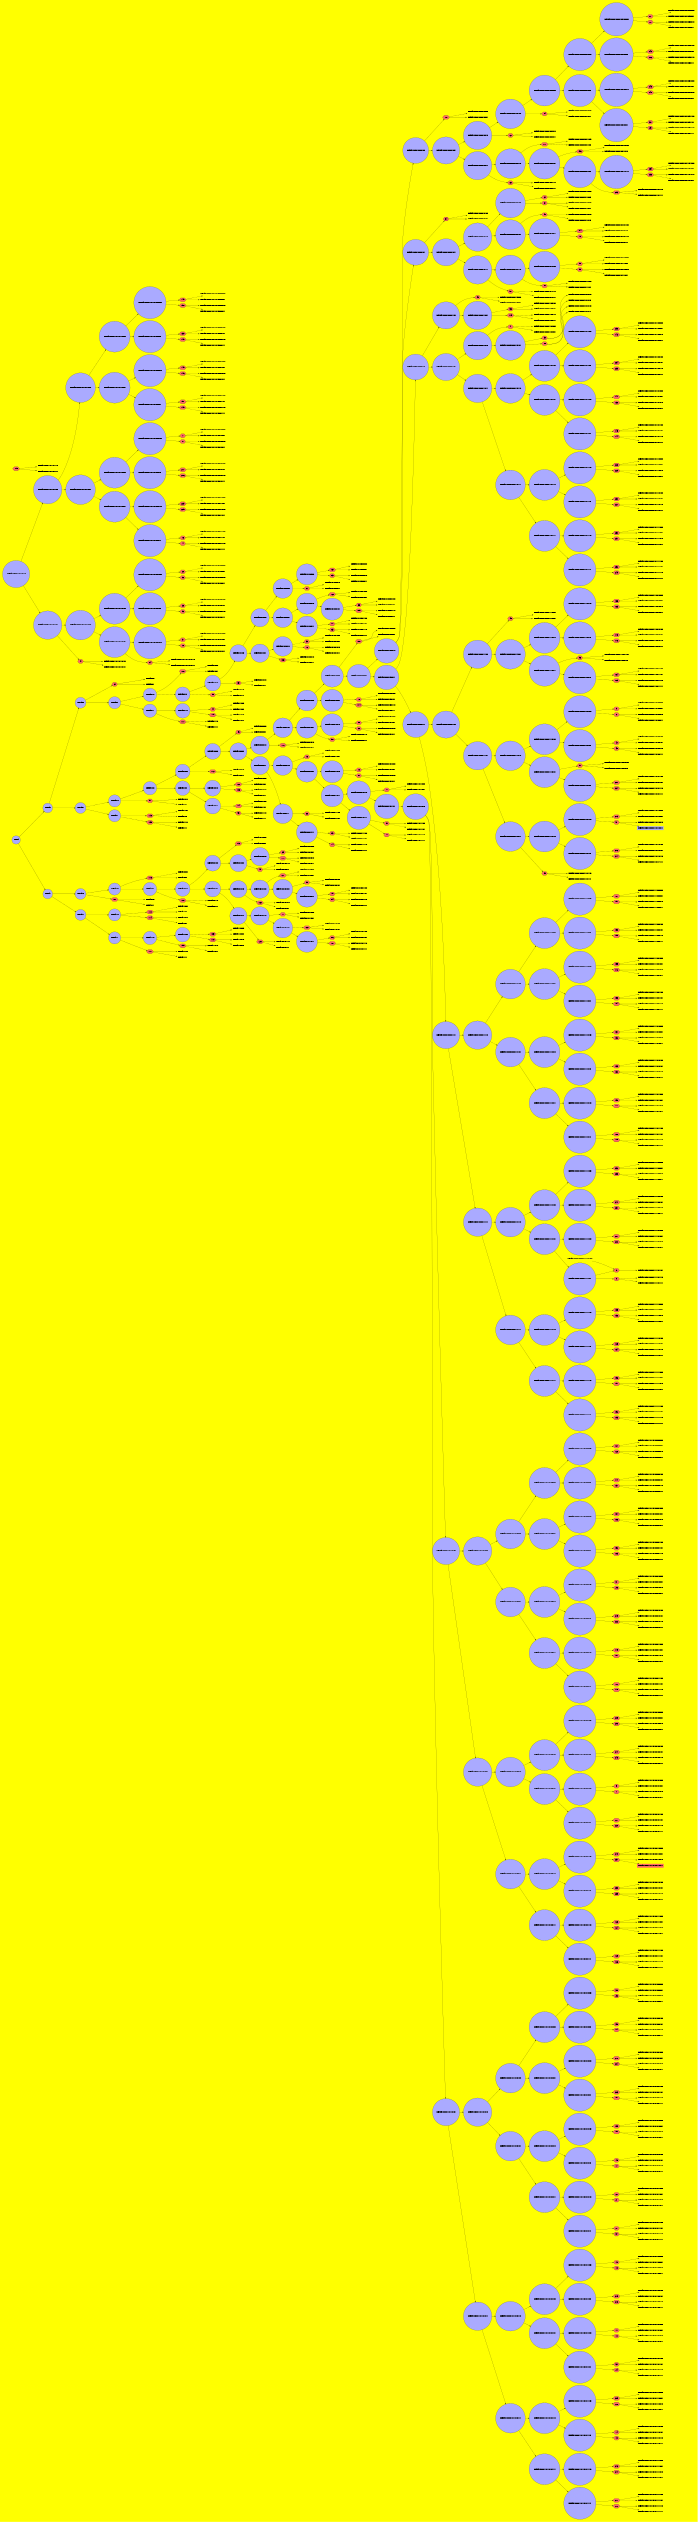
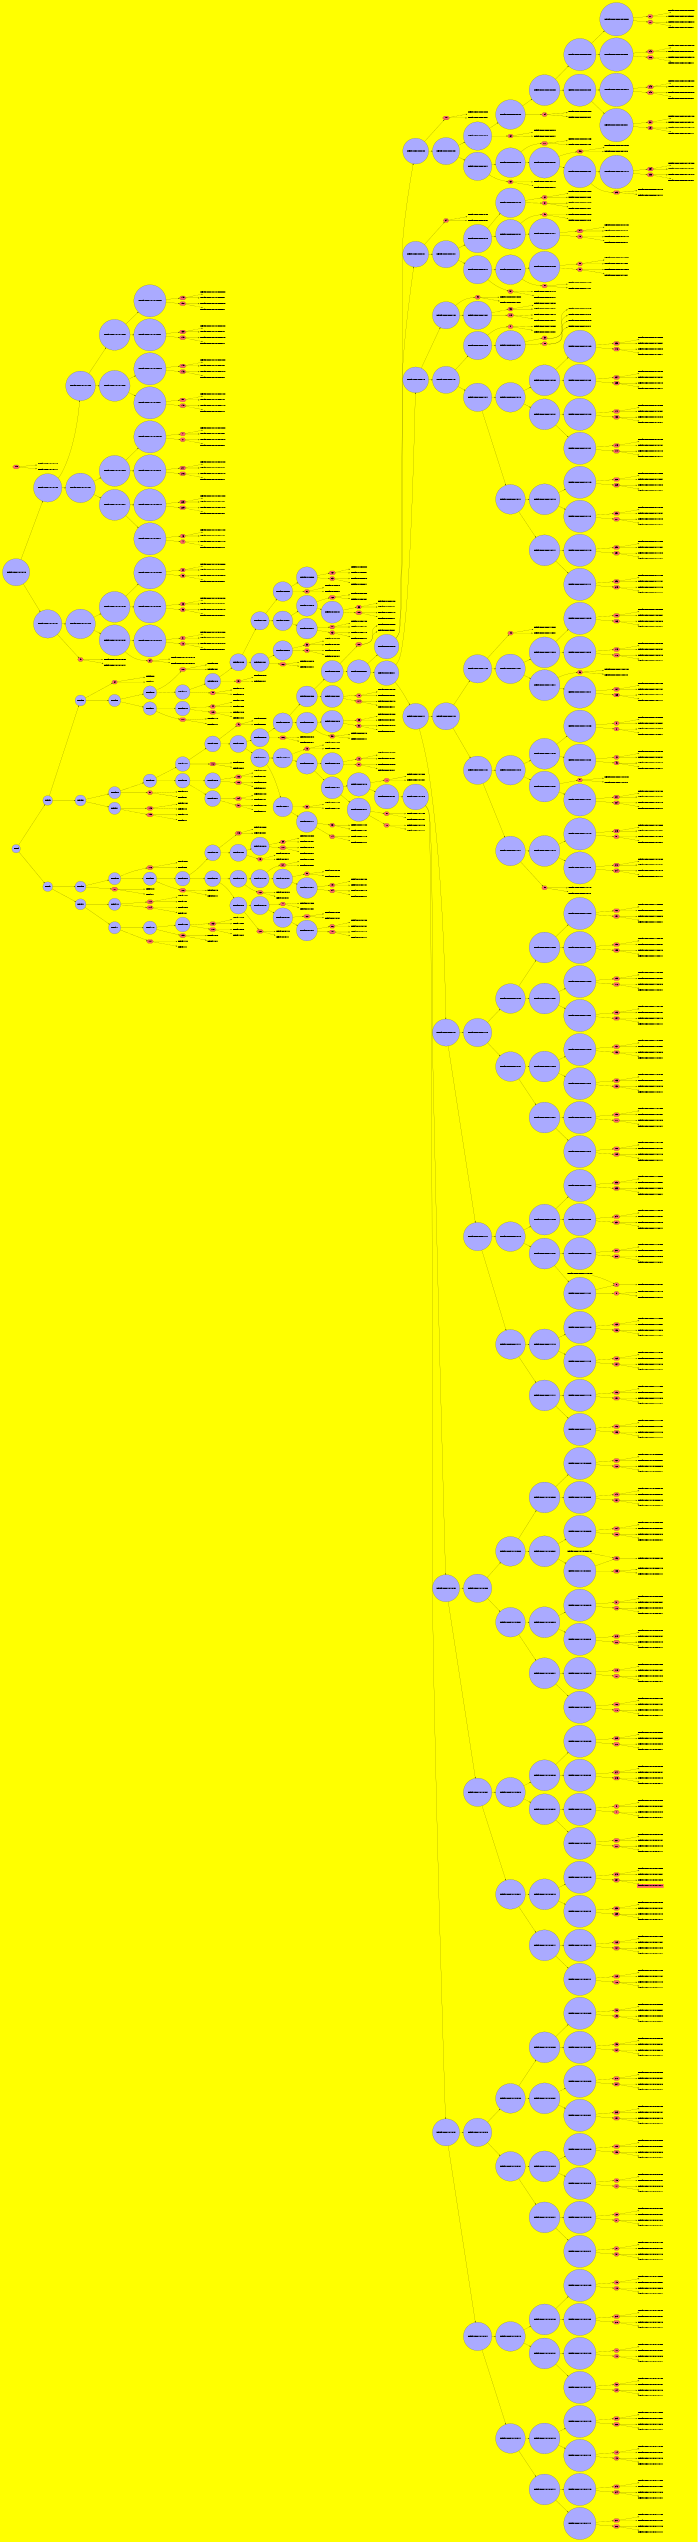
node "noeud010000100001110110011": fillcolor #aaaaff -> #ffff00
edge "152" -> "noeud010000110110100001101": reversed
